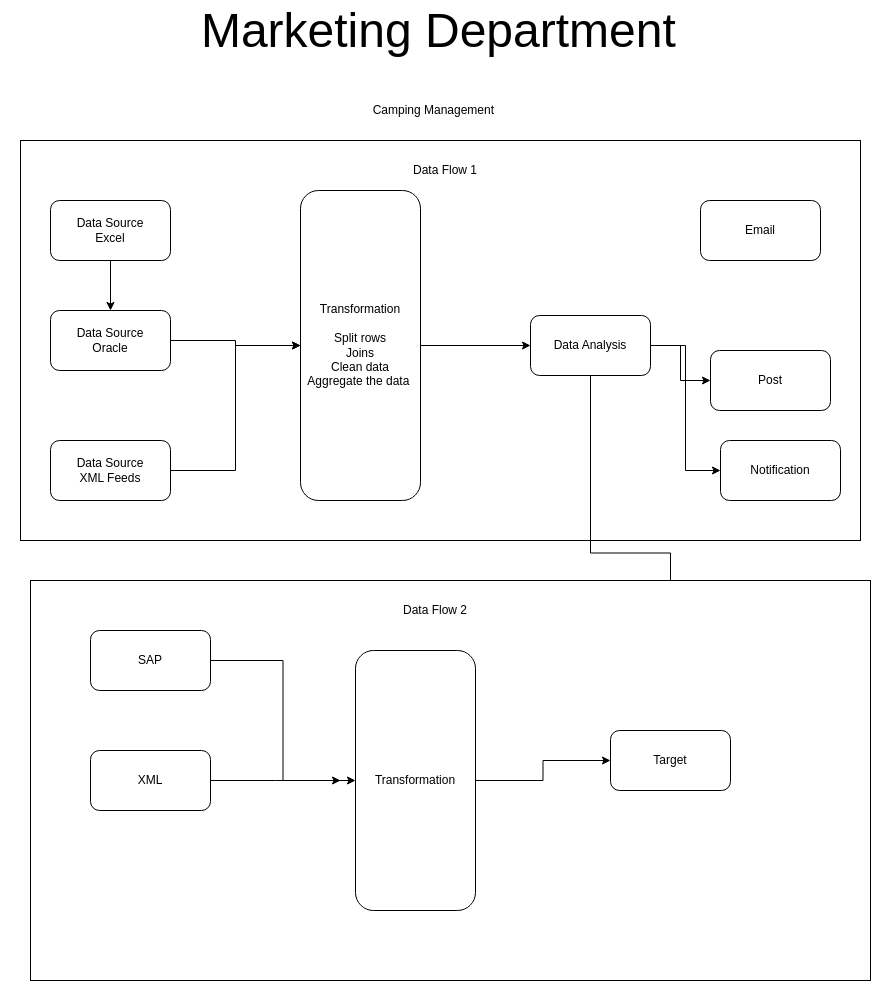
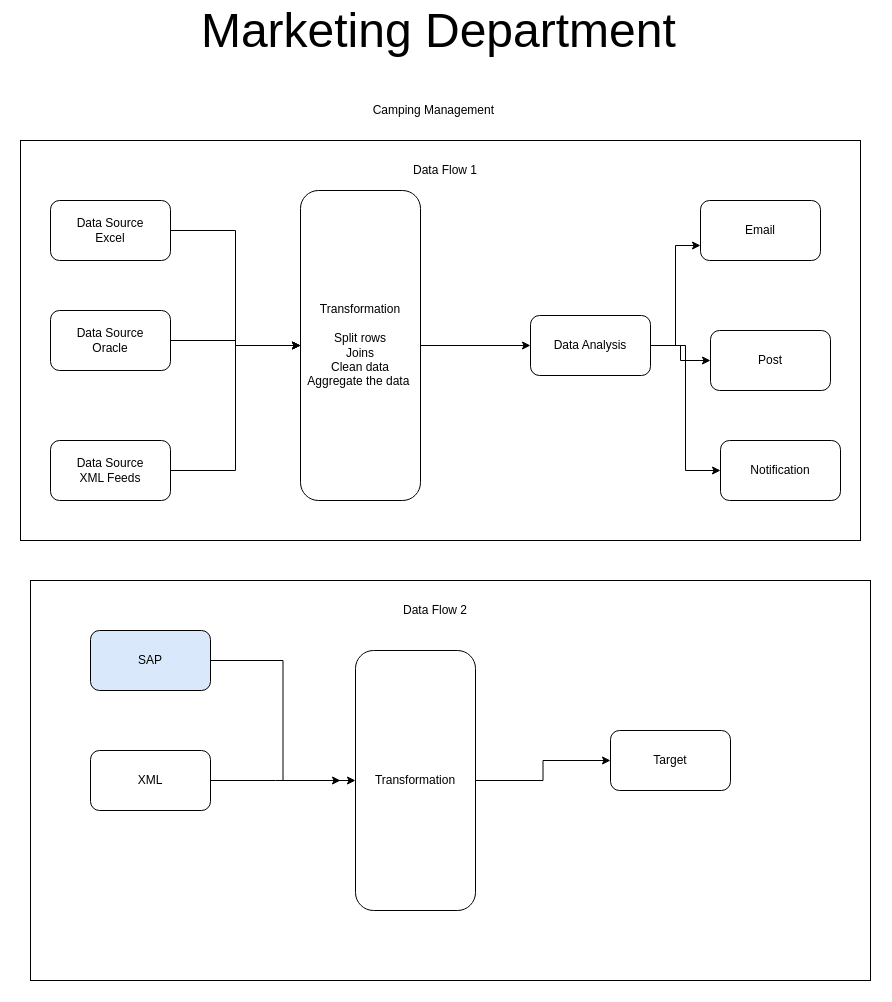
edge "Data Source Excel" -> "Data Source Oracle": now "Data Source Excel" -> "Transformation Split rows Joins Clean data Aggregate the data"
node "Post": moved (771, 381) -> (771, 361)
edge "Data Analysis" -> "Target": now "Data Analysis" -> "Email"
node "SAP": fillcolor #ffffff -> #dae8fc
